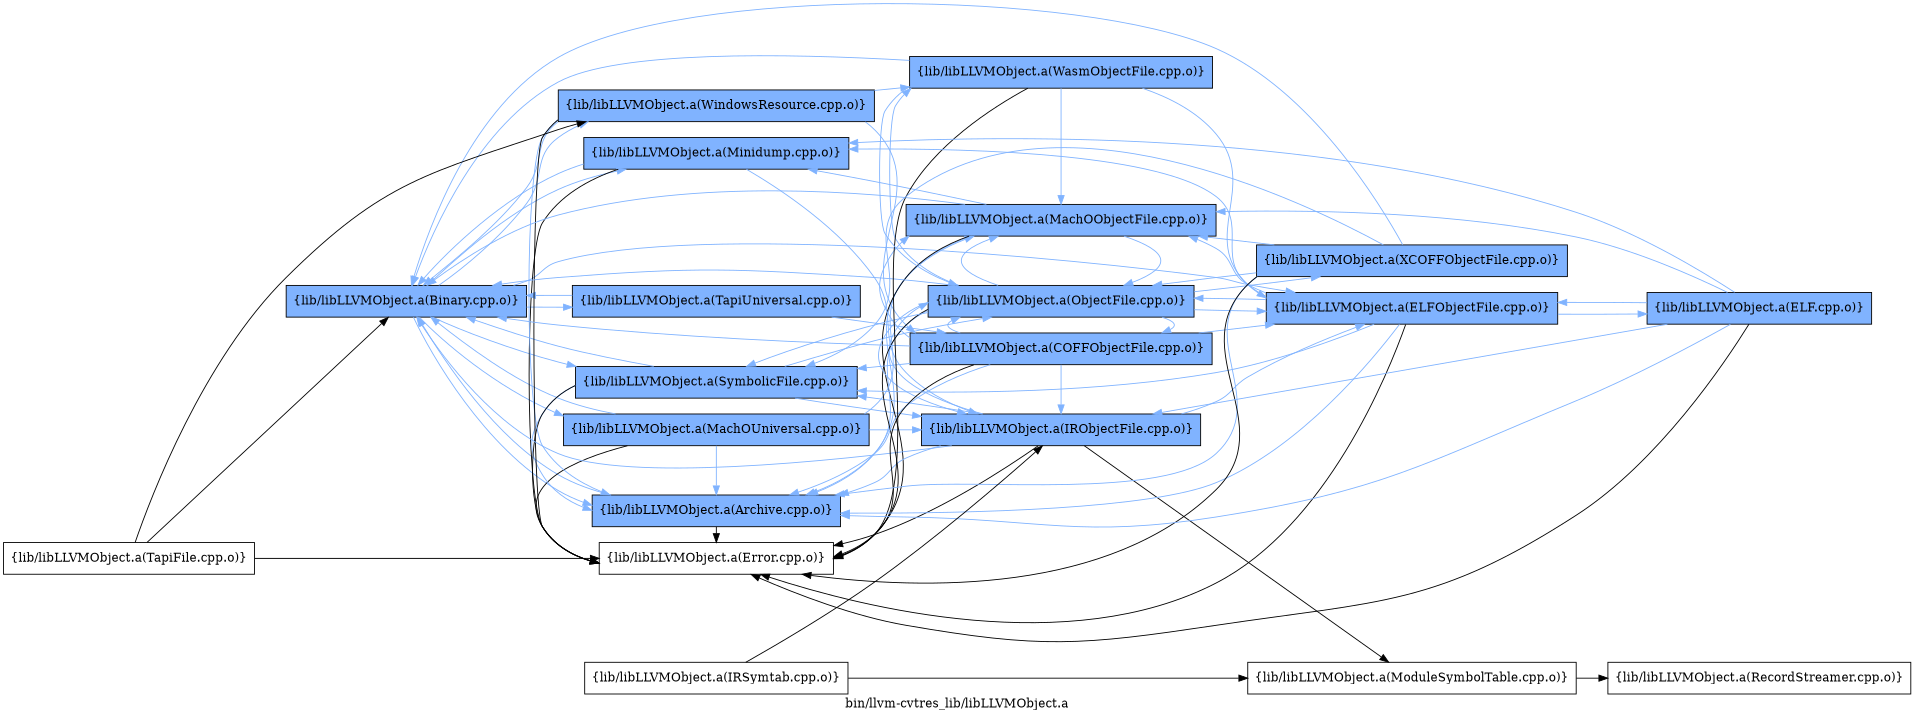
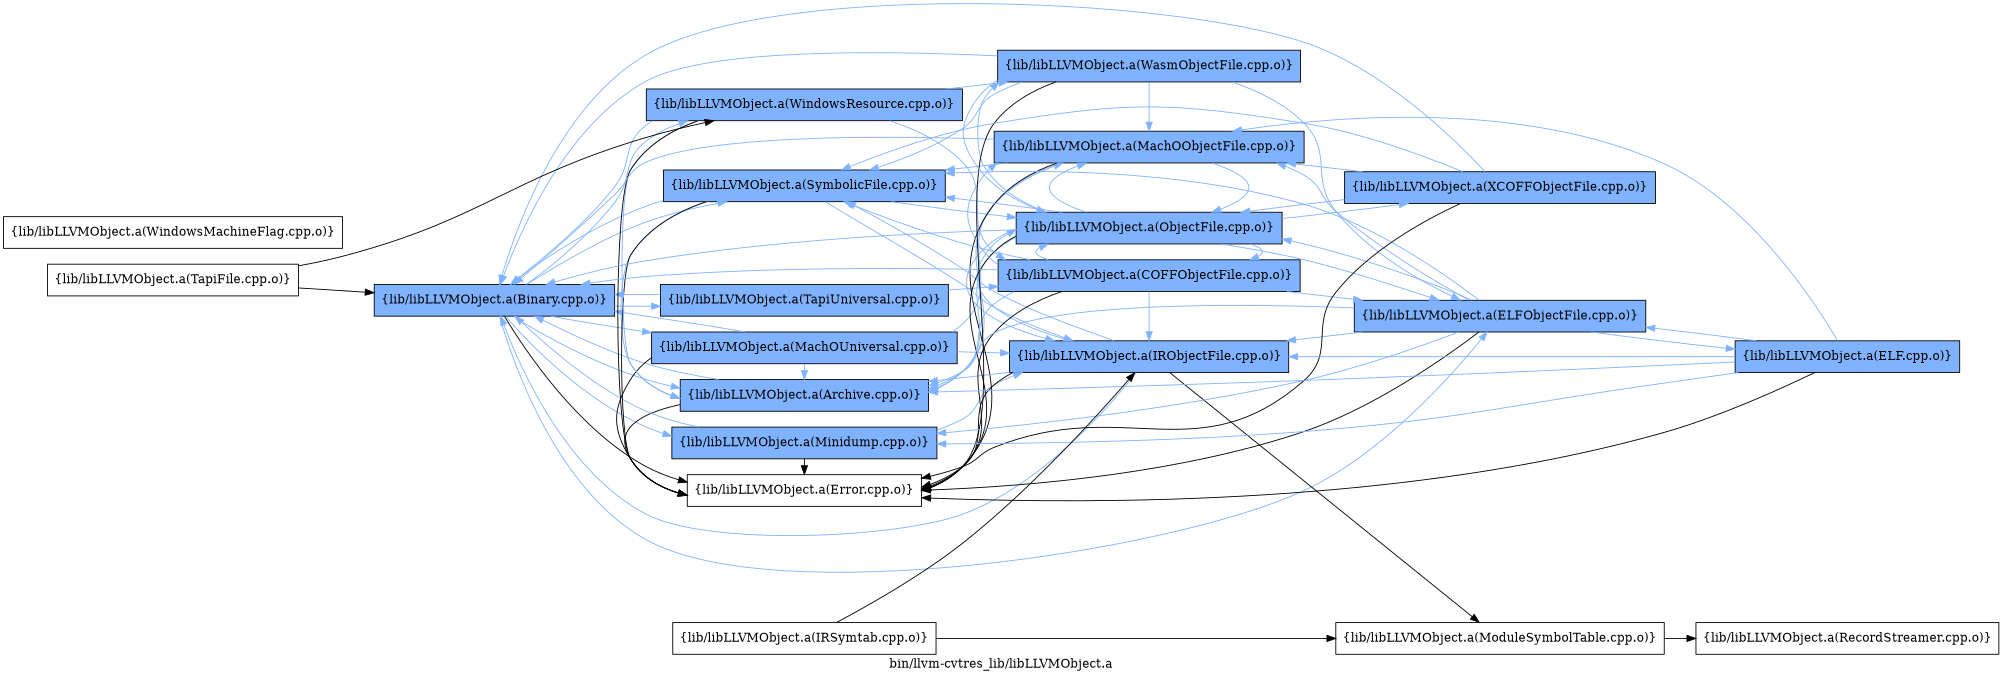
edge "{lib/libLLVMObject.a(WasmObjectFile.cpp.o)}" -> "{lib/libLLVMObject.a(SymbolicFile.cpp.o)}": added
edge "{lib/libLLVMObject.a(MachOObjectFile.cpp.o)}" -> "{lib/libLLVMObject.a(Minidump.cpp.o)}": now "{lib/libLLVMObject.a(MachOObjectFile.cpp.o)}" -> "{lib/libLLVMObject.a(SymbolicFile.cpp.o)}"
node "{lib/libLLVMObject.a(WindowsMachineFlag.cpp.o)}": added
edge "{lib/libLLVMObject.a(IRObjectFile.cpp.o)}" -> "{lib/libLLVMObject.a(ELFObjectFile.cpp.o)}": reversed
edge "{lib/libLLVMObject.a(XCOFFObjectFile.cpp.o)}" -> "{lib/libLLVMObject.a(Archive.cpp.o)}": removed
edge "{lib/libLLVMObject.a(TapiFile.cpp.o)}" -> "{lib/libLLVMObject.a(Error.cpp.o)}": now "{lib/libLLVMObject.a(Binary.cpp.o)}" -> "{lib/libLLVMObject.a(Error.cpp.o)}"
